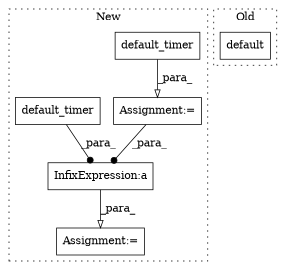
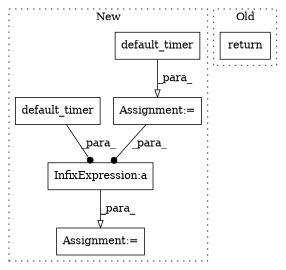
node "default": label "default" -> "return"
